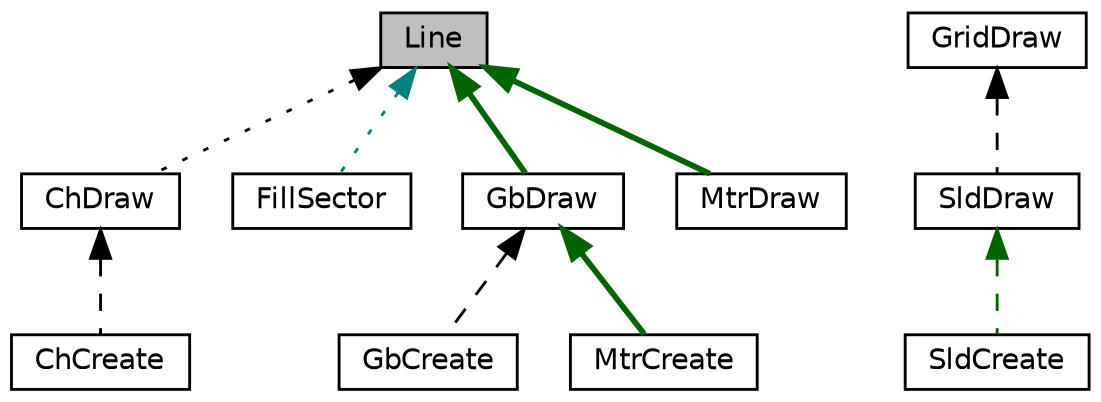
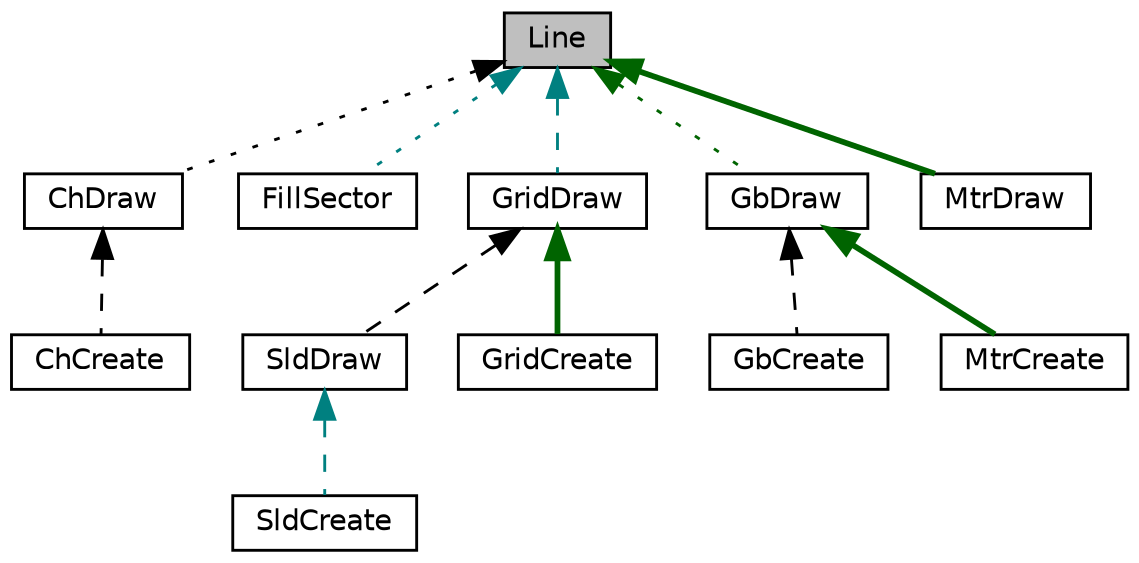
edge "GbDraw" -> "Line": style bold -> dotted
edge "GridDraw" -> "Line": added
edge "SldCreate" -> "SldDraw": color darkgreen -> teal
node "GridCreate": added
